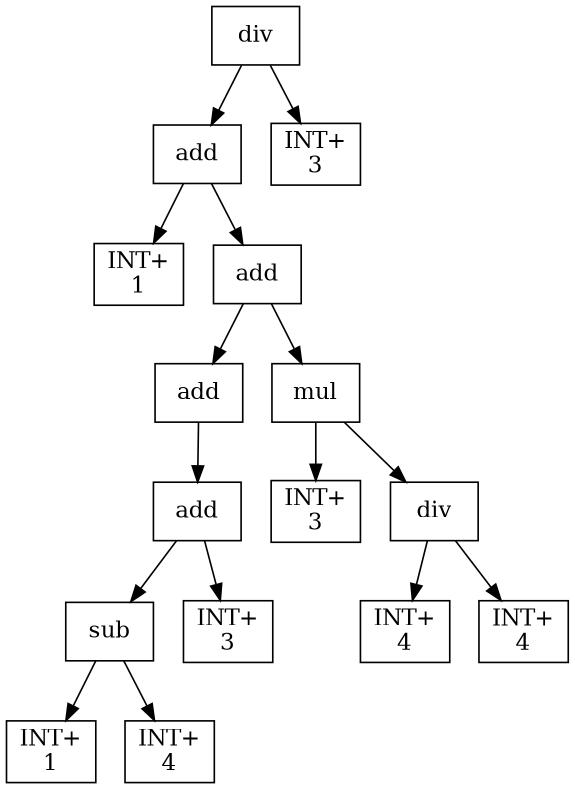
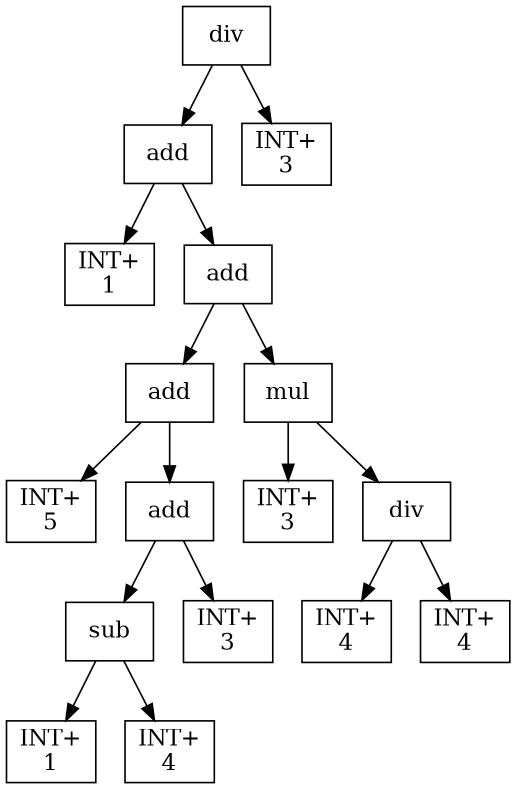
node "INT+ 5": added
